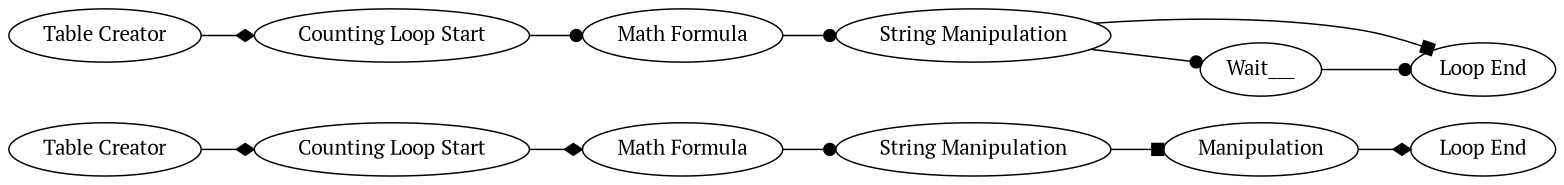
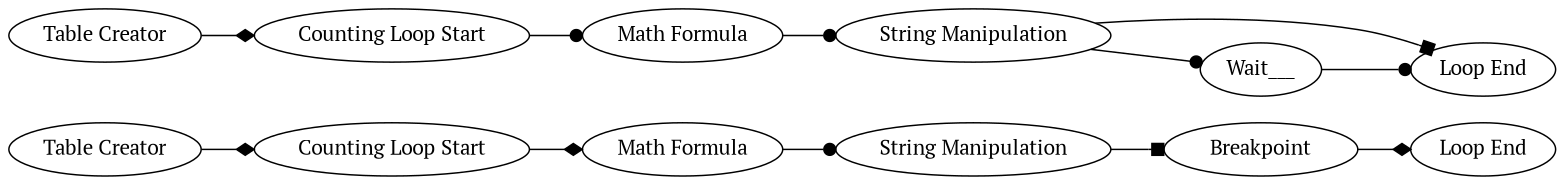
node "Manipulation": label "Manipulation" -> "Breakpoint"
